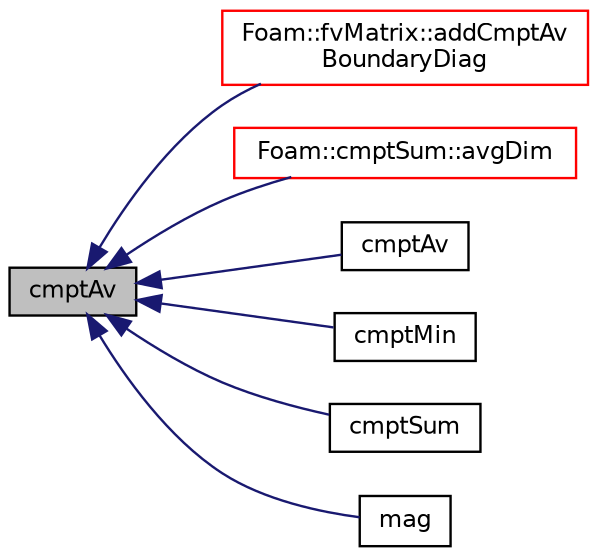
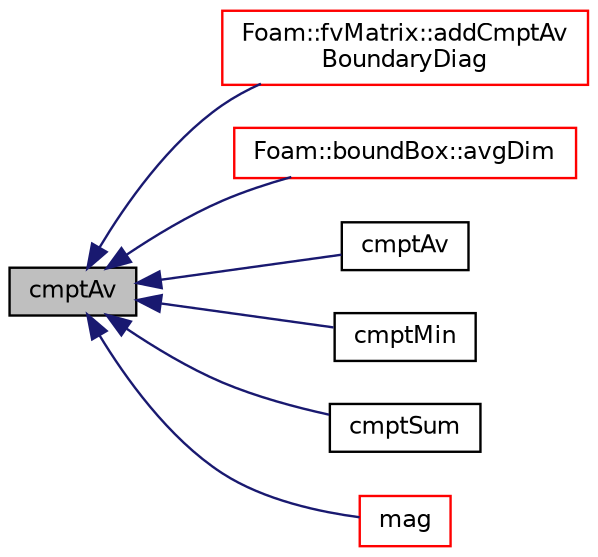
node "Foam::cmptSum::avgDim": label "Foam::cmptSum::avgDim" -> "Foam::boundBox::avgDim"
node "mag": color black -> red
